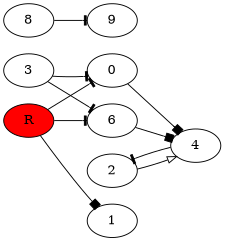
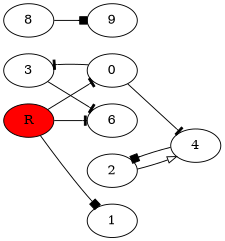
edge "8" -> "9": arrowhead tee -> box
edge "3" -> "0": reversed
edge "0" -> "4": arrowhead box -> tee
edge "6" -> "4": removed
edge "4" -> "2": arrowhead tee -> box
